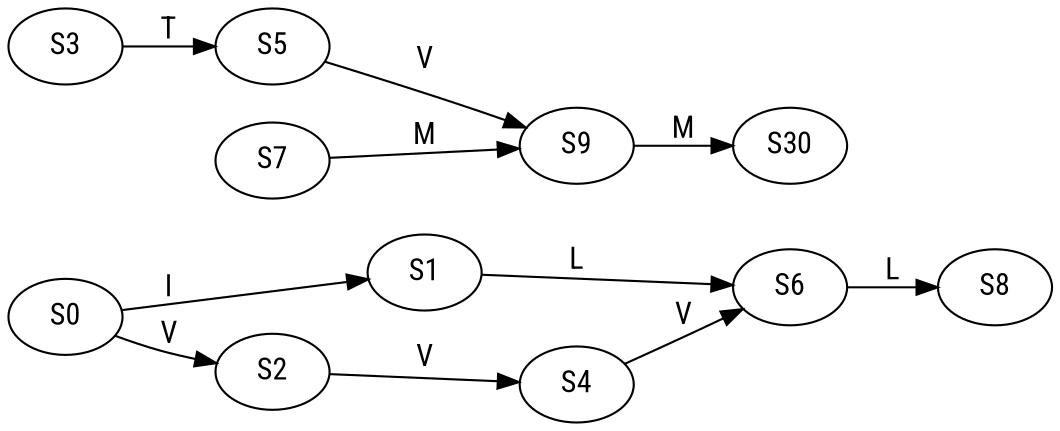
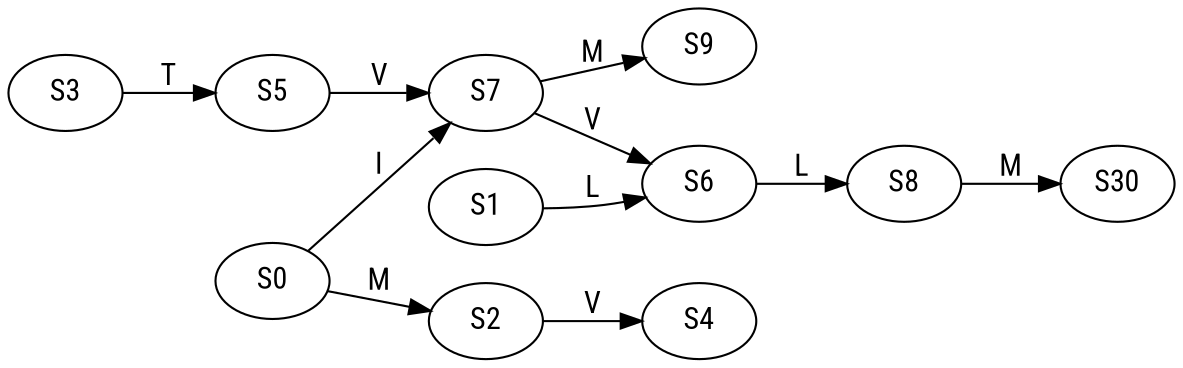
edge "S5" -> "S9": now "S5" -> "S7"
edge "S9" -> "S30": now "S8" -> "S30"
edge "S0" -> "S1": now "S0" -> "S7"
edge "S0" -> "S2": label "V" -> "M"
edge "S4" -> "S6": now "S7" -> "S6"
